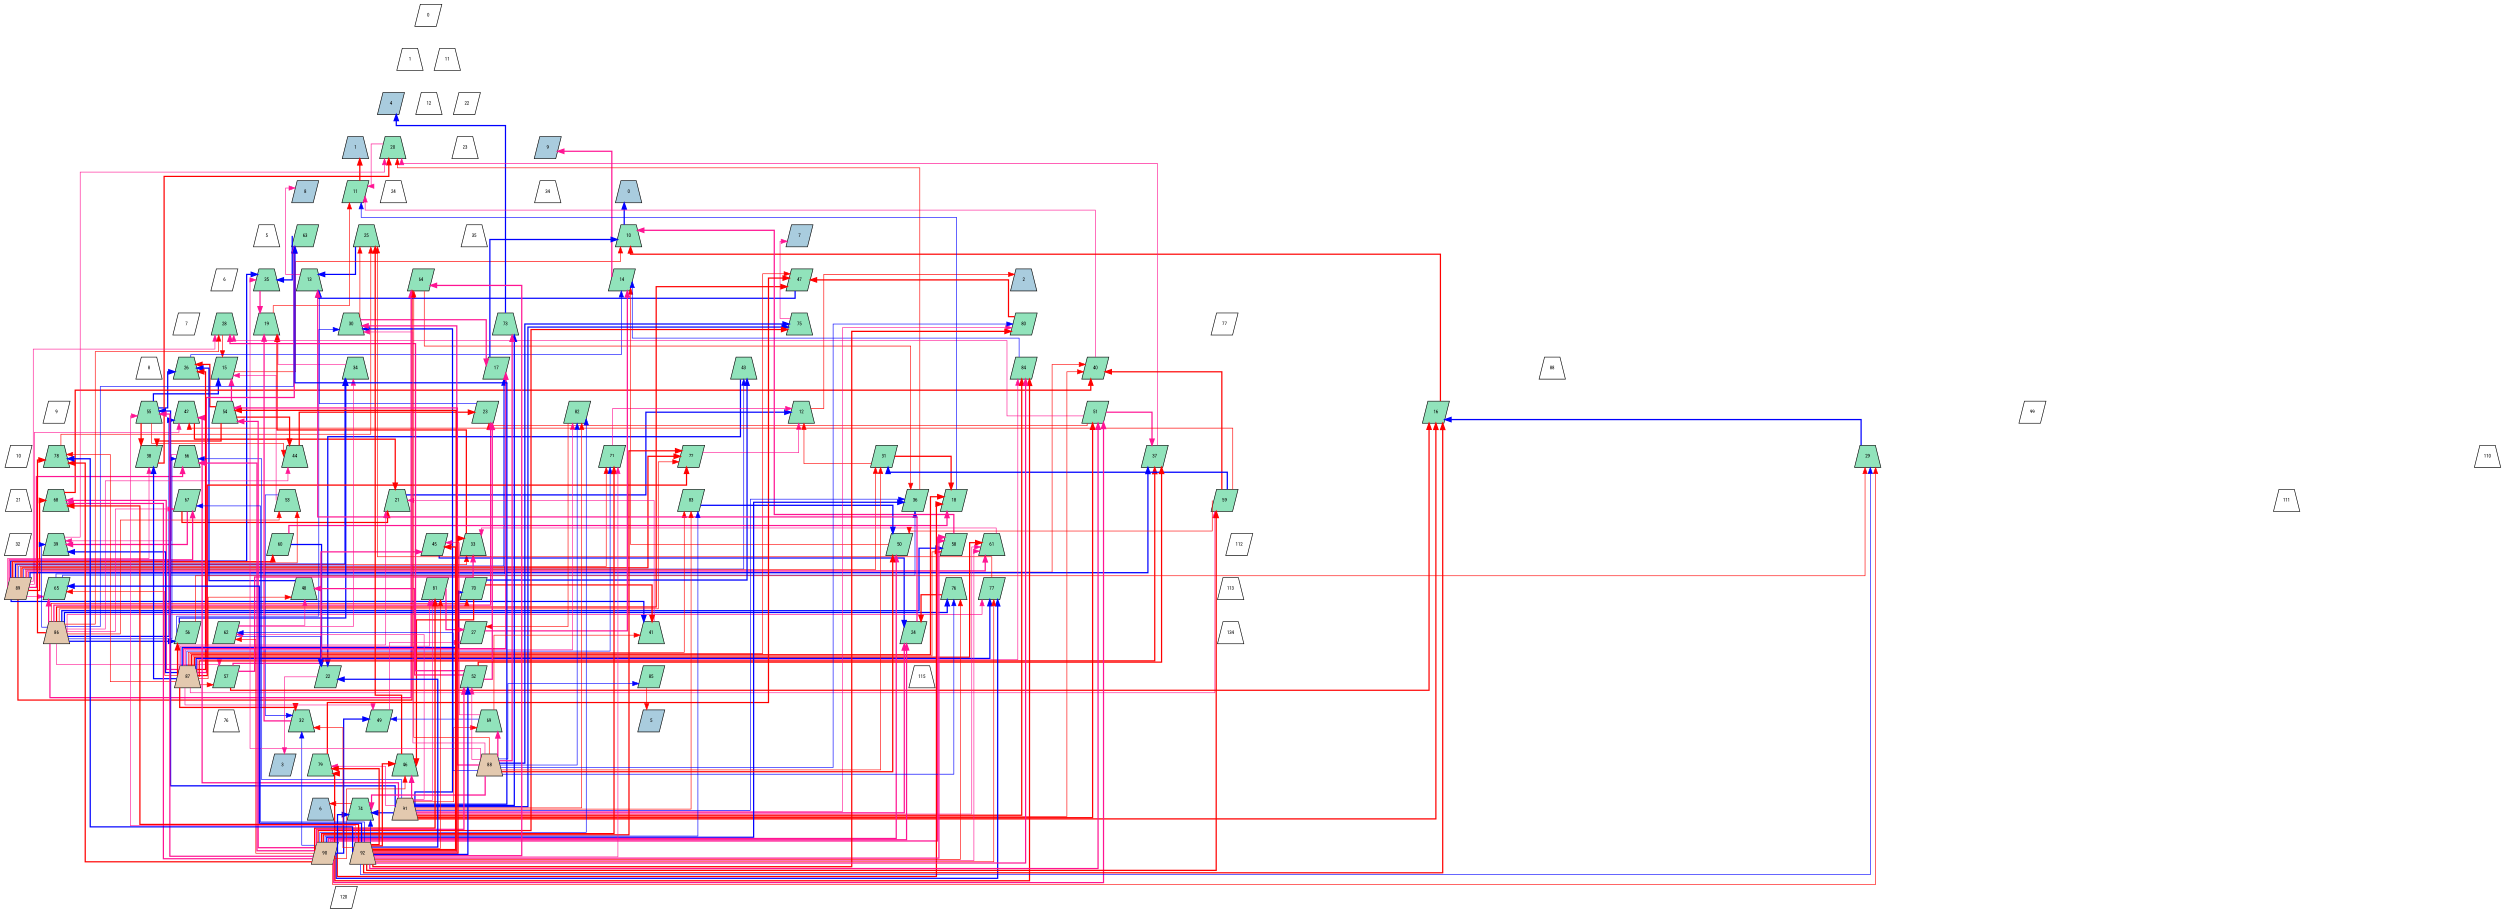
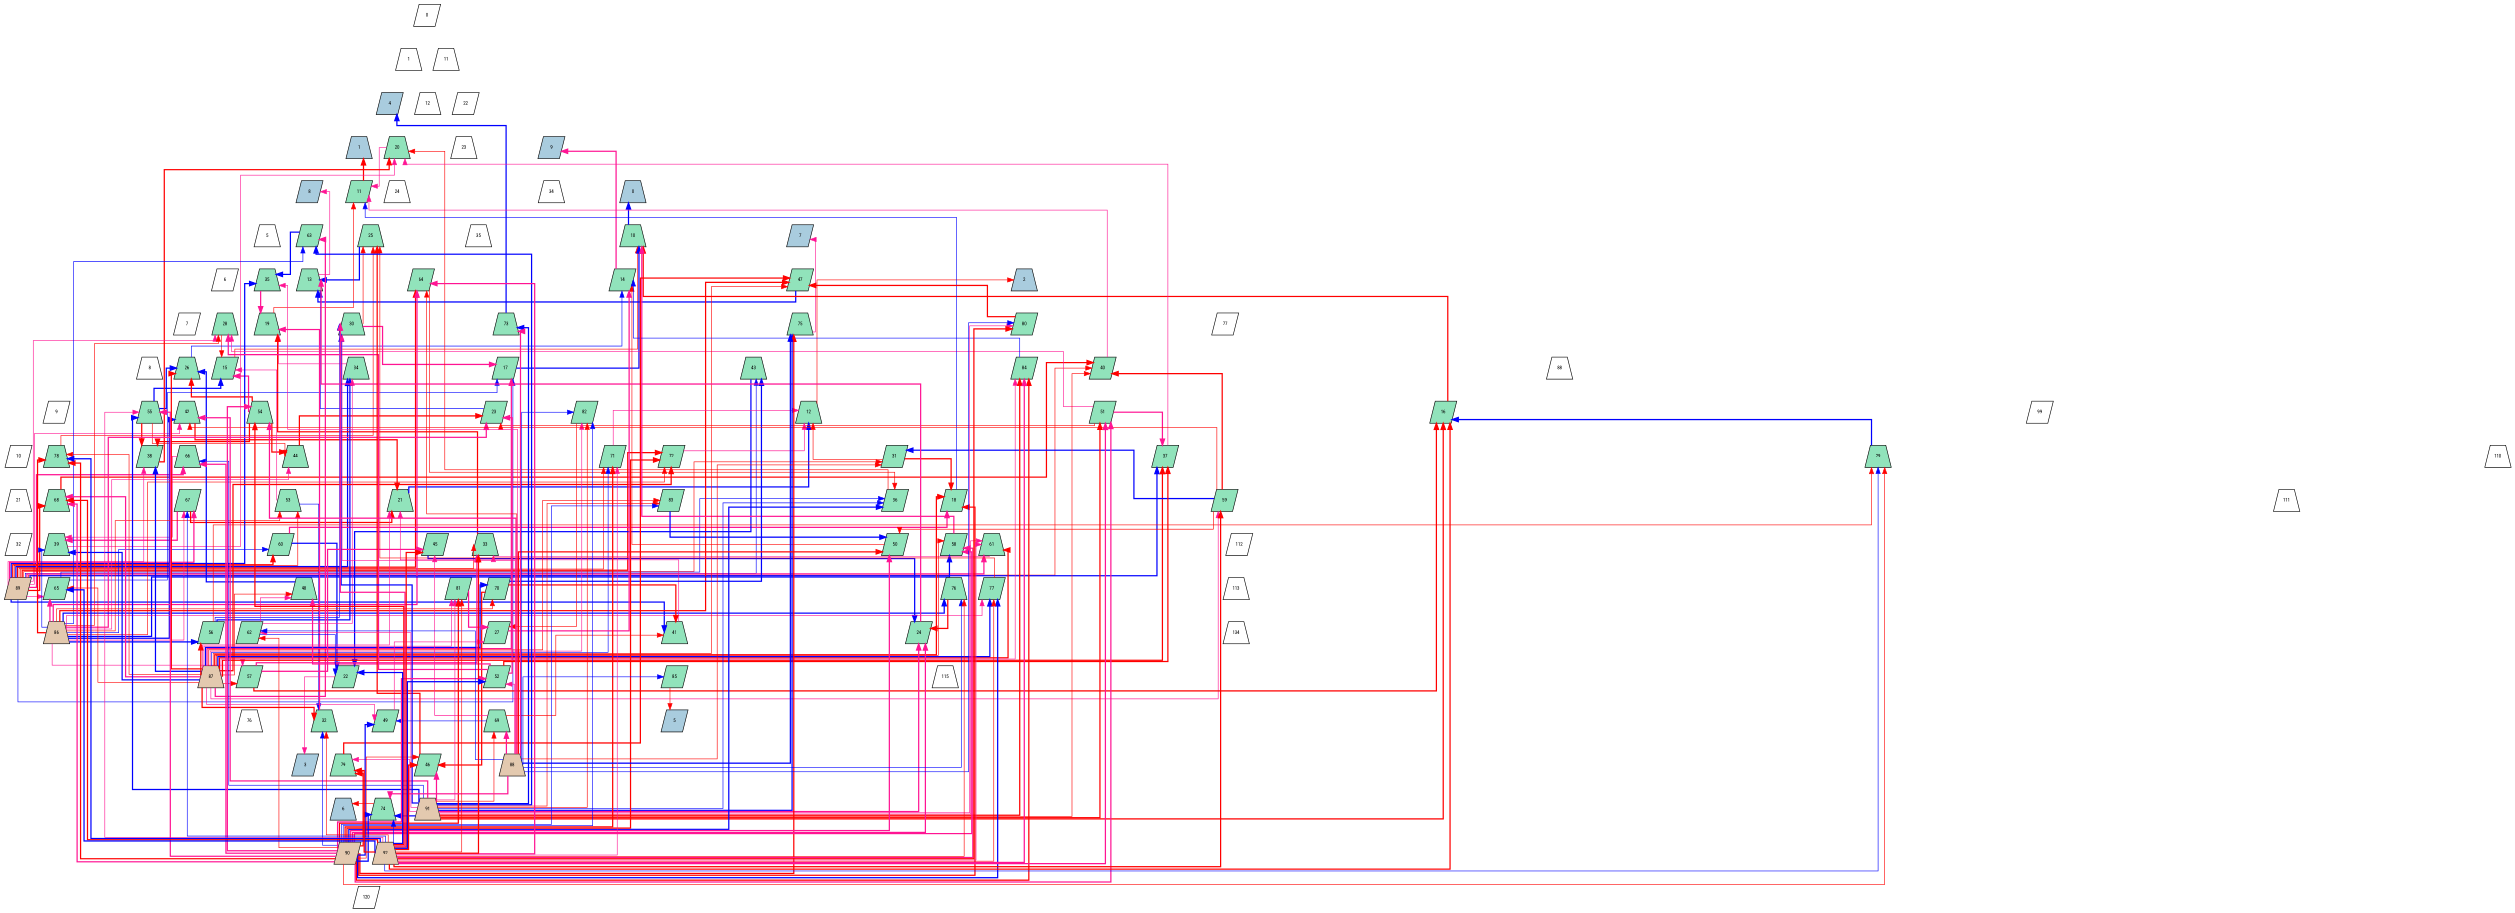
edge "86" -> "66": now "86" -> "60"
node "46": shape trapezium -> parallelogram
